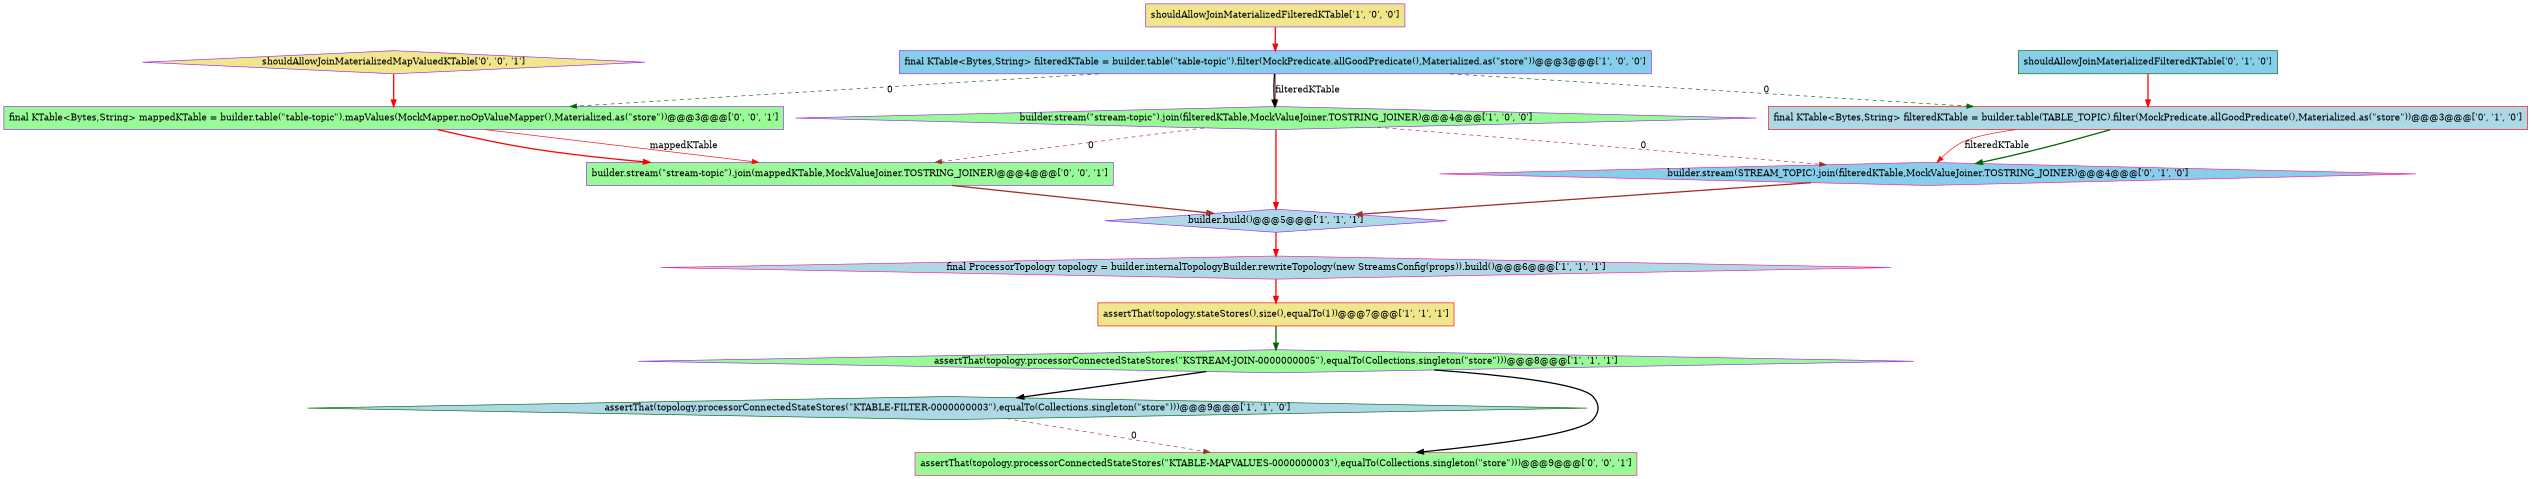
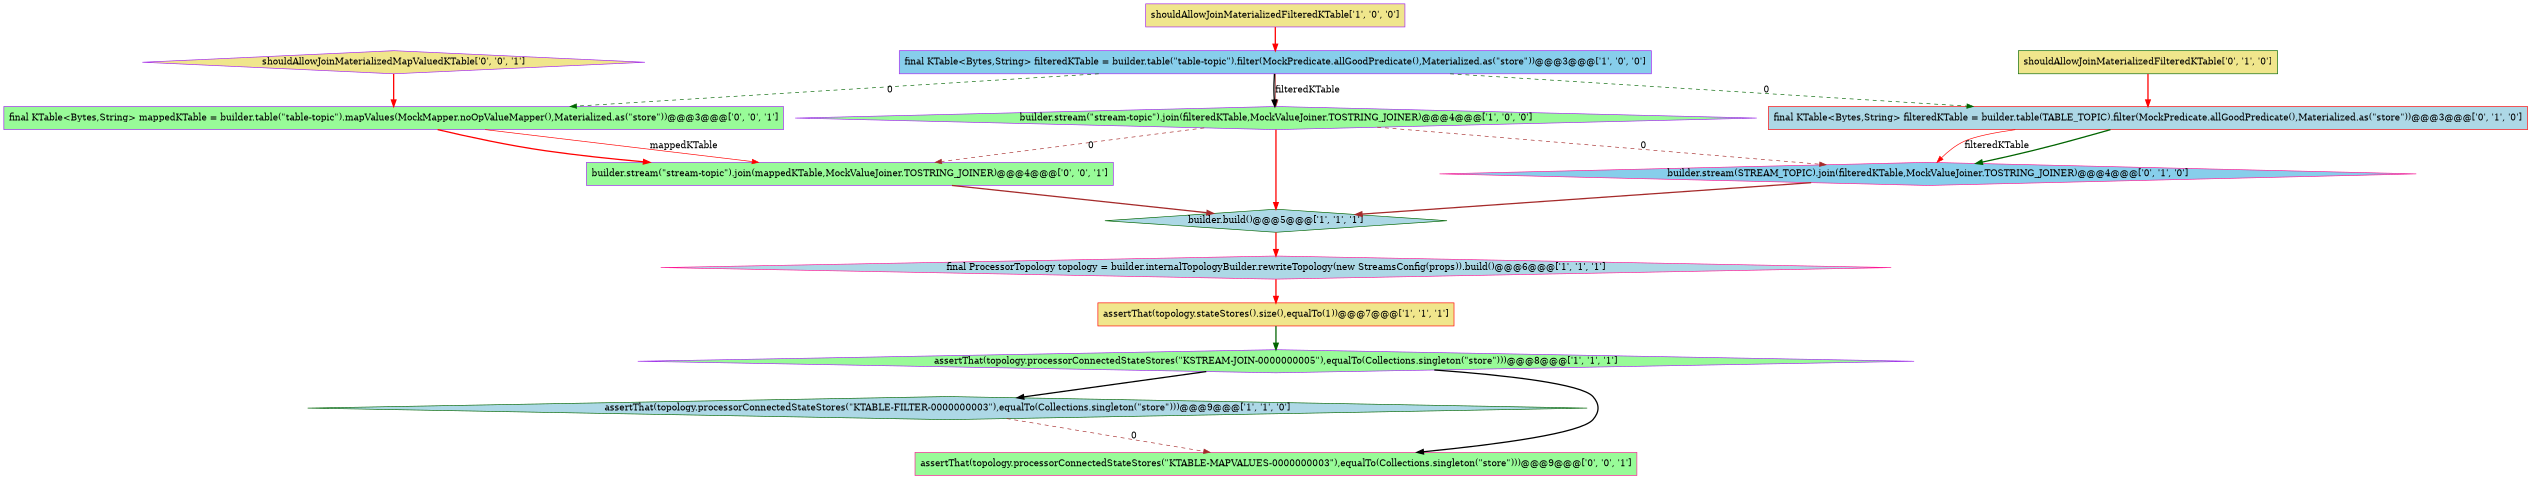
node "shouldAllowJoinMaterializedFilteredKTable['0', '1', '0']": fillcolor skyblue -> khaki
node "builder.build()@@@5@@@['1', '1', '1']": color purple -> darkgreen
